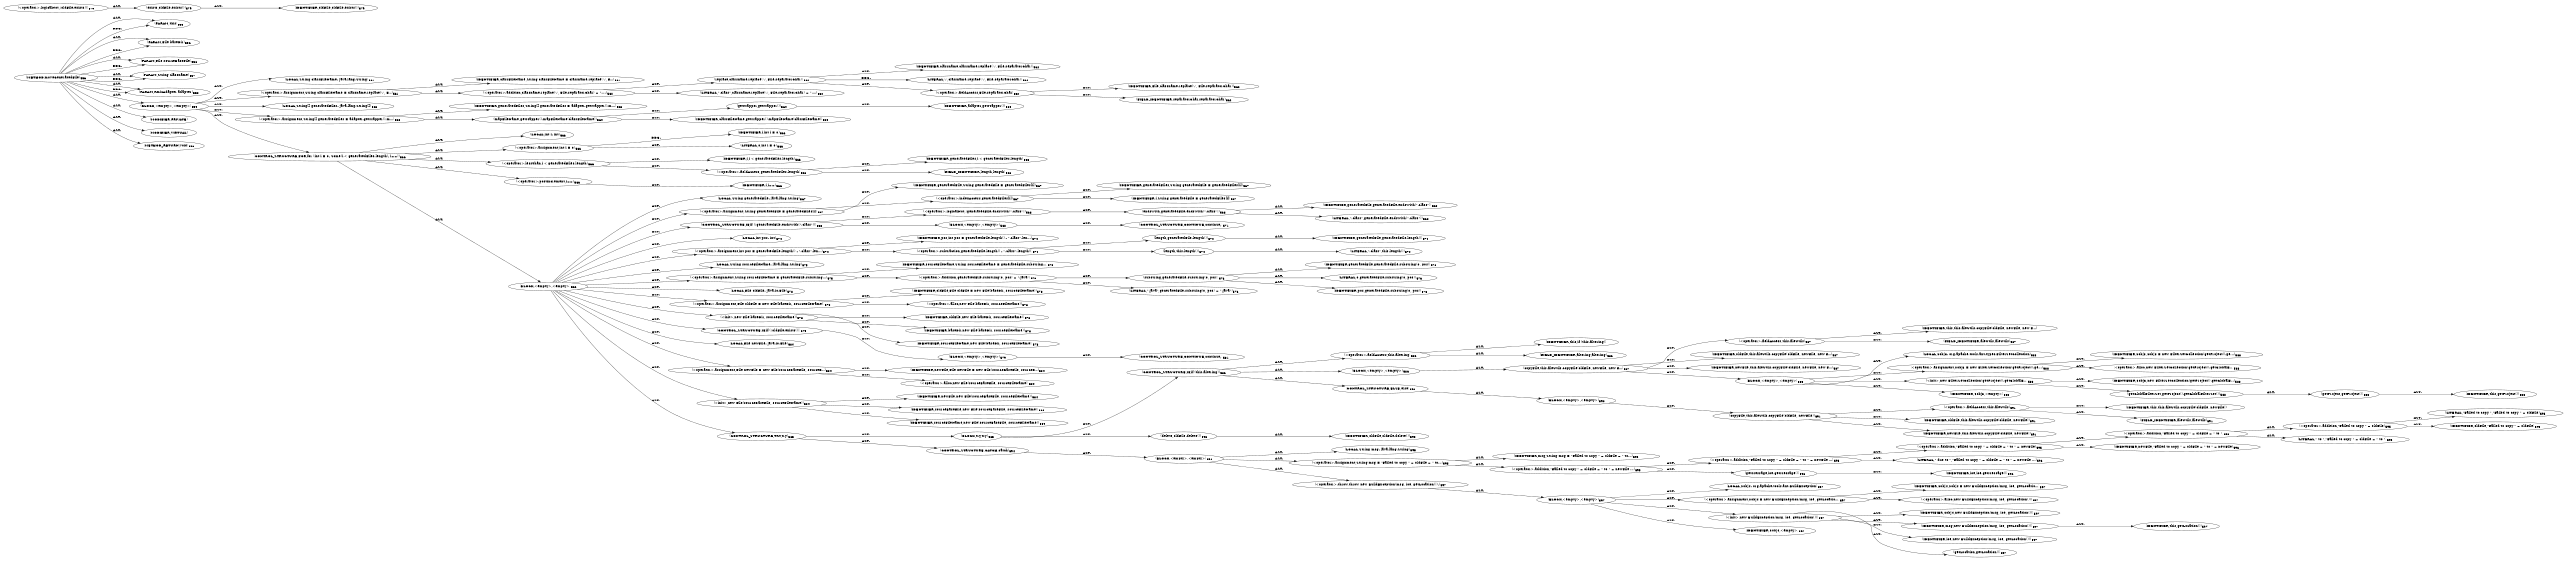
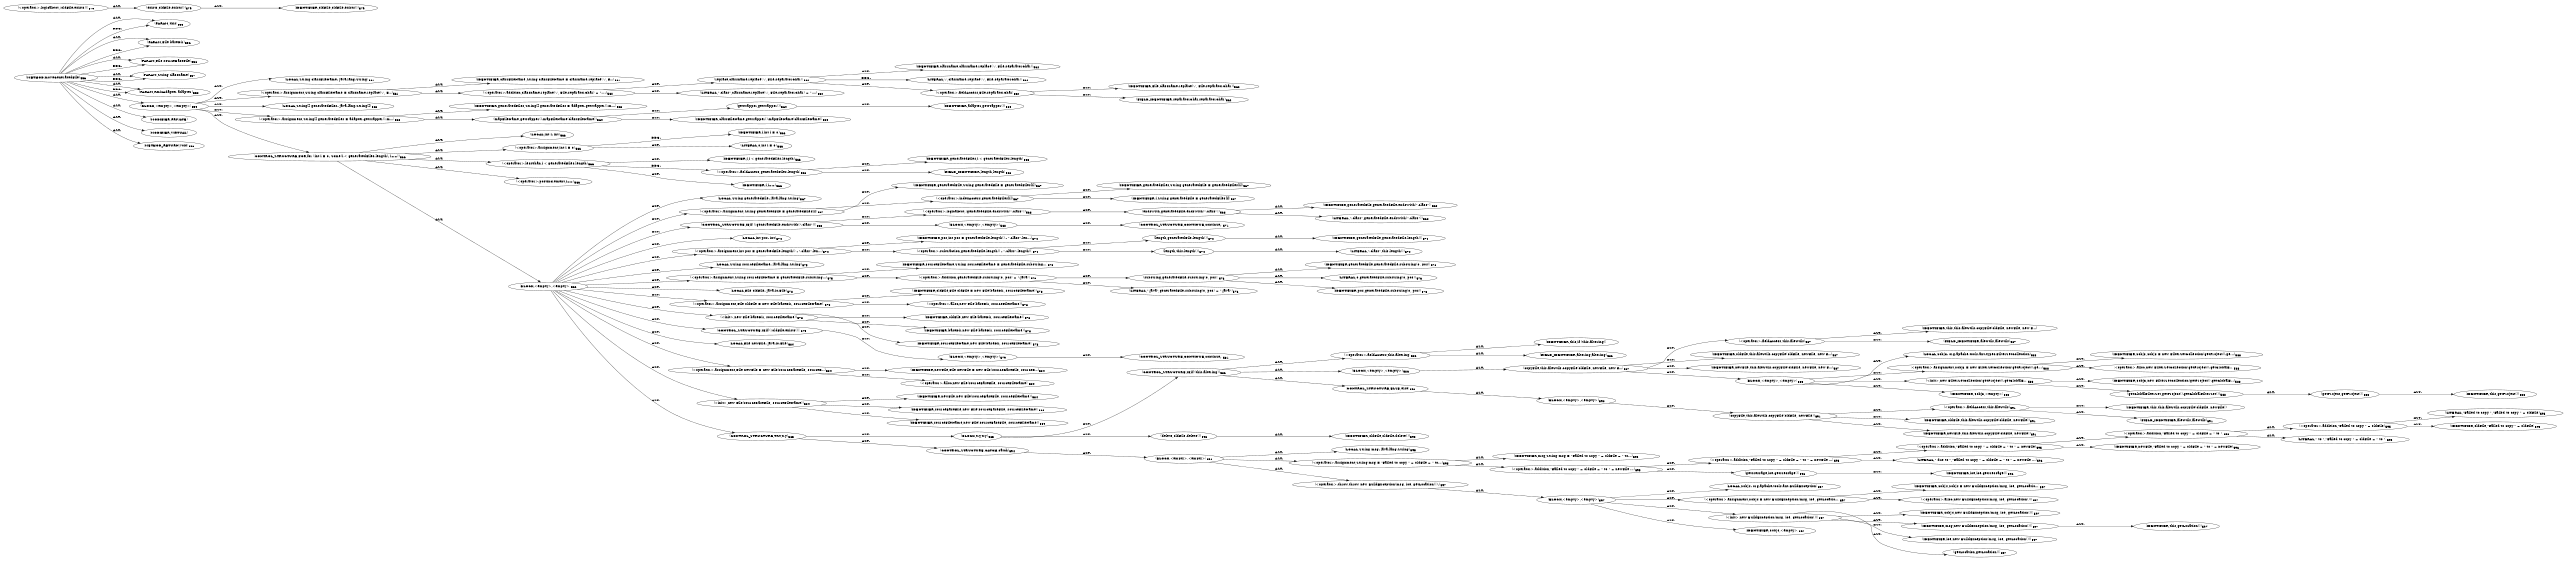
edge "(<operator>.lessThan,i < generatedFiles.length)" -> "(<operator>.fieldAccess,generatedFiles.length)": label "AST: " -> "DDG: "
edge "(<operator>.postIncrement,i++)" -> "(IDENTIFIER,i,i++)": now "(<operator>.lessThan,i < generatedFiles.length)" -> "(IDENTIFIER,i,i++)"
